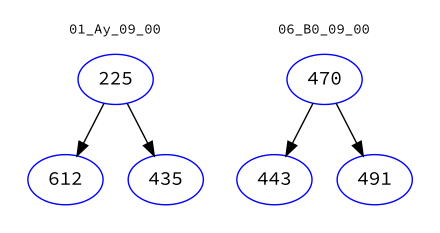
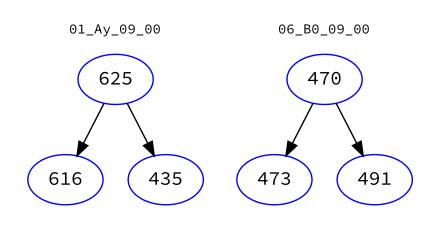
node "225": label "225" -> "625"
node "612": label "612" -> "616"
node "443": label "443" -> "473"
